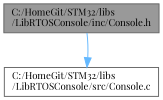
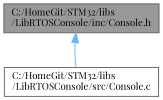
edge "C:/HomeGit/STM32/libs /LibRTOSConsole/inc/Console.h" -> "C:/HomeGit/STM32/libs /LibRTOSConsole/src/Console.c": reversed
